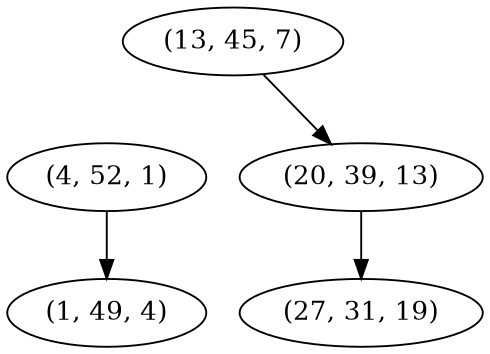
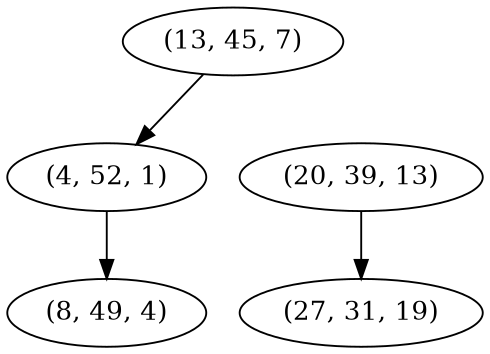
edge "(13, 45, 7)" -> "(20, 39, 13)": now "(13, 45, 7)" -> "(4, 52, 1)"
node "(1, 49, 4)": label "(1, 49, 4)" -> "(8, 49, 4)"
